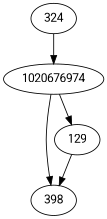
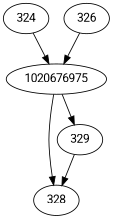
node "326": added
node "1020676974": label "1020676974" -> "1020676975"
node "129": label "129" -> "329"
node "398": label "398" -> "328"
